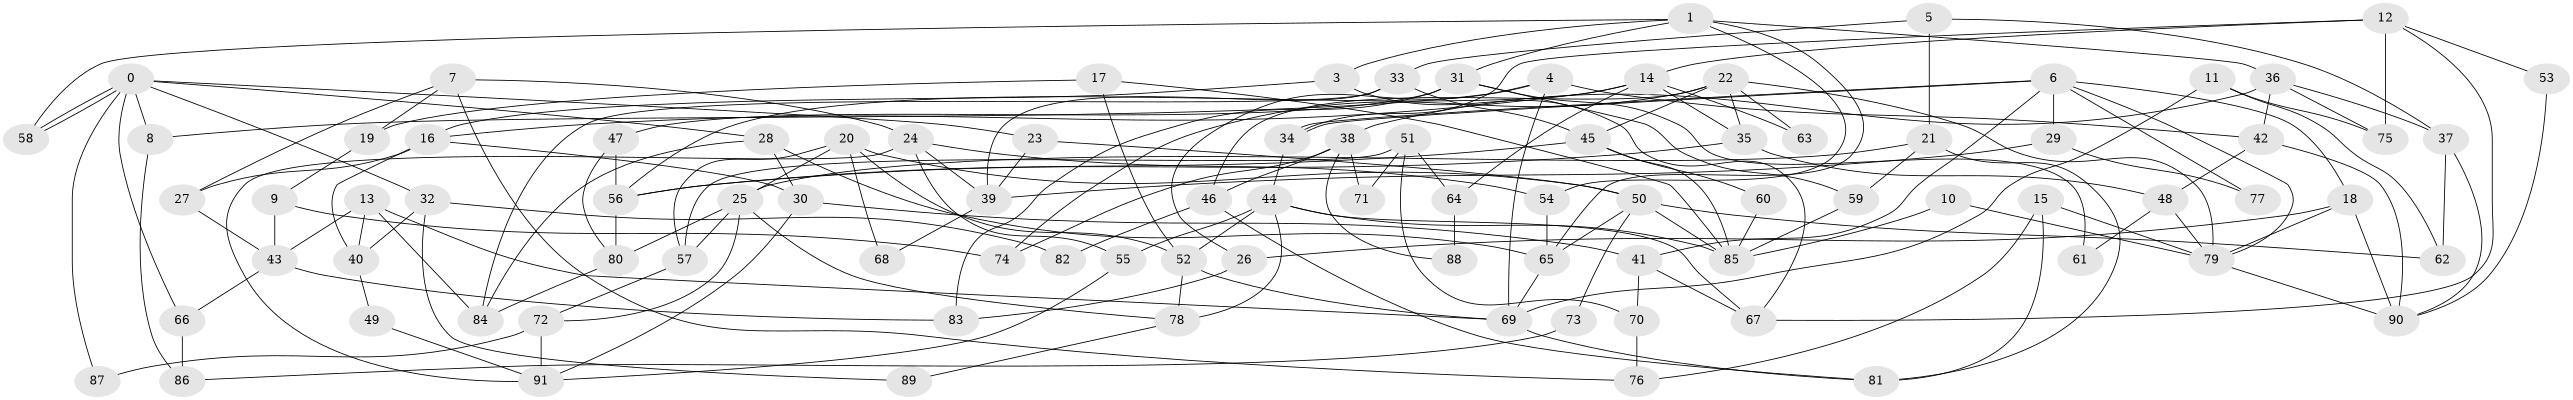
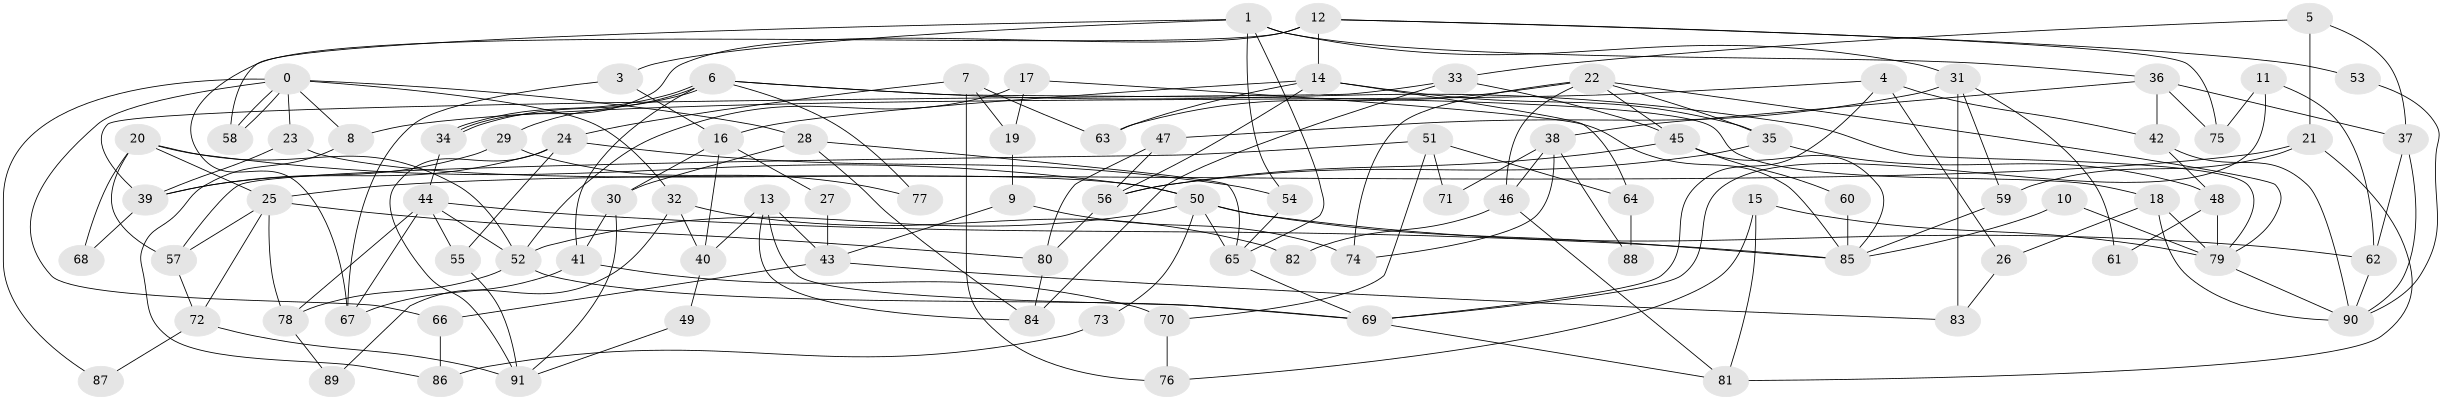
edge "7" -- "27": now "7" -- "63"
edge "50" -- "52": added
edge "62" -- "90": added
